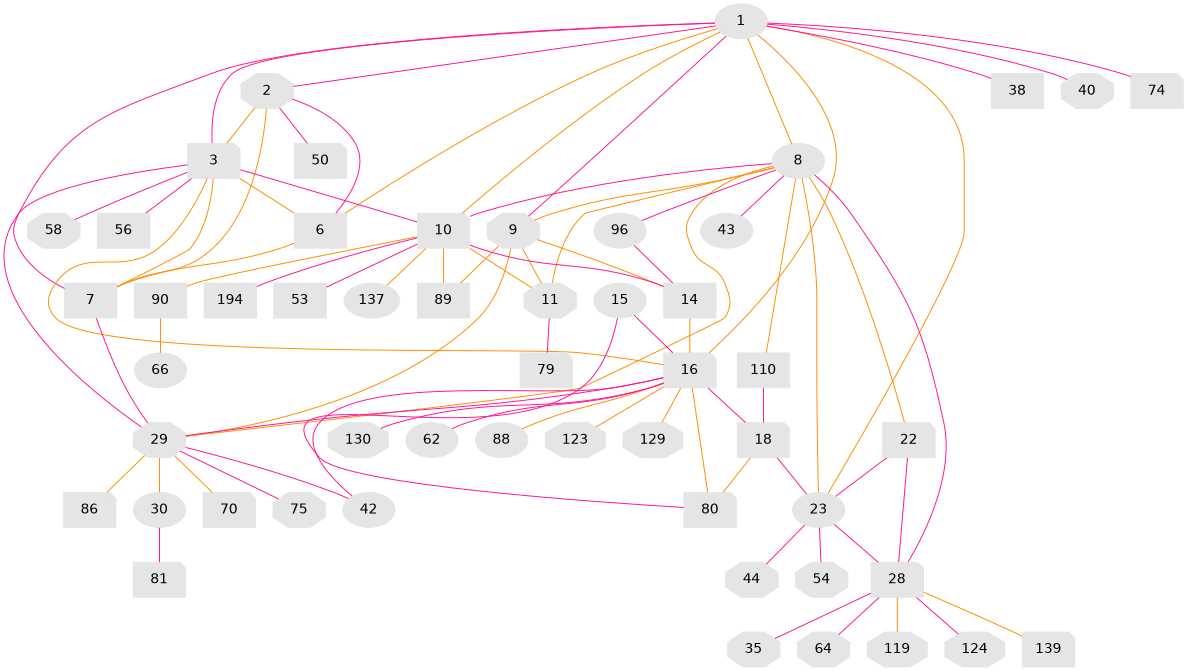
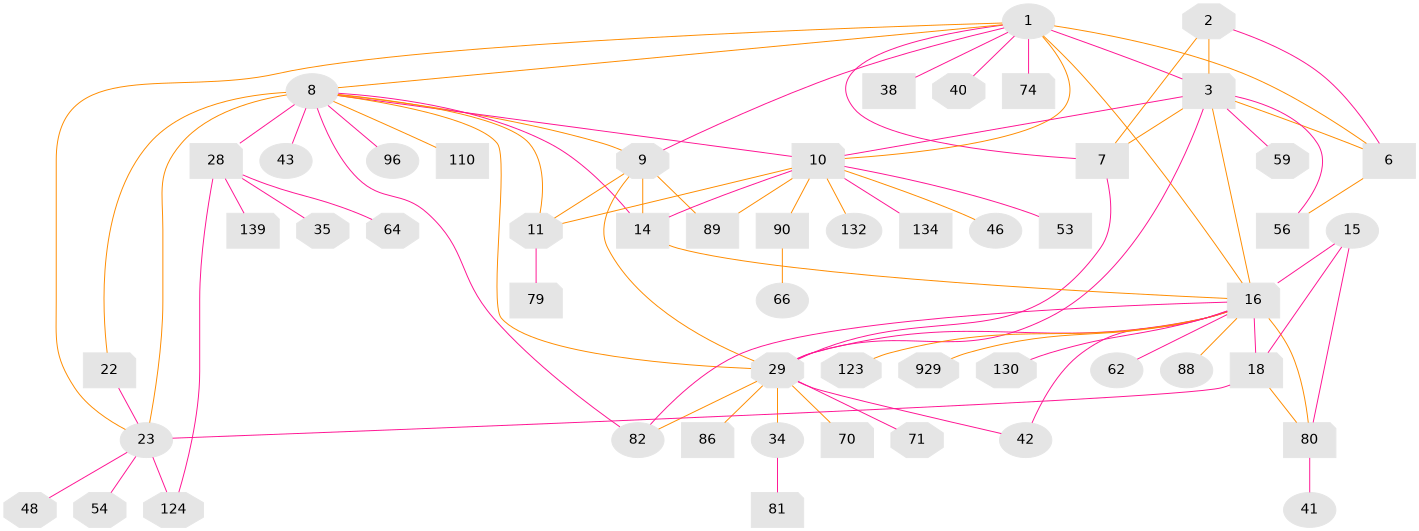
edge "1" -- "2": removed
node "50": removed
node "58": label "58" -> "59"
node "46": added
edge "96" -- "14": now "8" -- "14"
edge "6" -- "7": now "6" -- "56"
node "194": label "194" -> "134"
node "137": label "137" -> "132"
edge "110" -- "18": now "15" -- "18"
node "82": added
node "129": label "129" -> "929"
node "30": label "30" -> "34"
node "75": label "75" -> "71"
edge "22" -- "28": removed
node "41": added
edge "23" -- "28": now "23" -- "124"
node "44": label "44" -> "48"
edge "28" -- "139": color darkorange -> deeppink
node "119": removed
